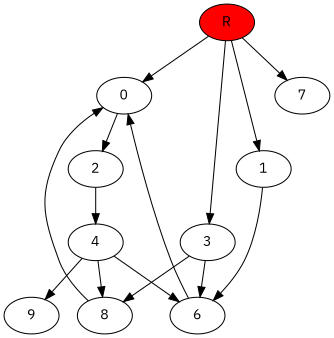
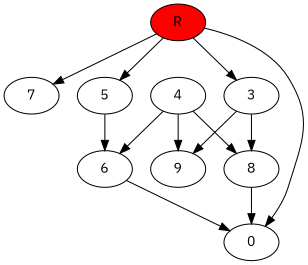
node "2": removed
node "1": label "1" -> "5"
edge "3" -> "6": now "3" -> "9"
